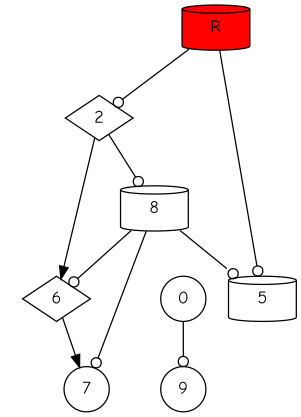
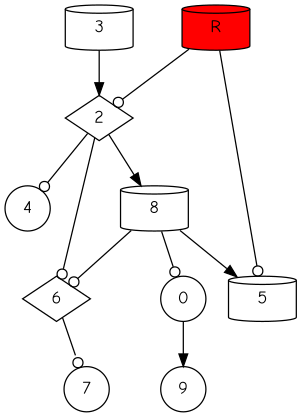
node "3": added
edge "2" -> "8": arrowhead odot -> normal
edge "2" -> "6": arrowhead normal -> odot
node "4": added
edge "8" -> "5": arrowhead odot -> normal
edge "8" -> "7": now "8" -> "0"
edge "6" -> "7": arrowhead normal -> odot
edge "0" -> "9": arrowhead odot -> normal
